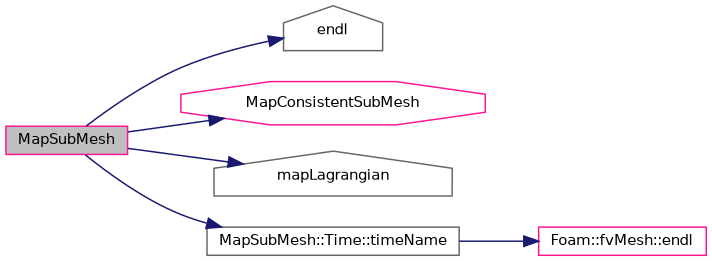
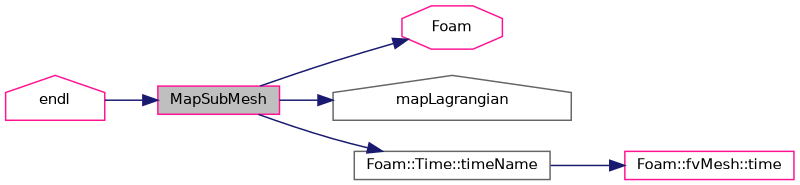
node "endl": color gray40 -> deeppink
edge "MapSubMesh" -> "endl": reversed
node "MapConsistentSubMesh": label "MapConsistentSubMesh" -> "Foam"
node "MapSubMesh::Time::timeName": label "MapSubMesh::Time::timeName" -> "Foam::Time::timeName"
node "Foam::fvMesh::endl": label "Foam::fvMesh::endl" -> "Foam::fvMesh::time"
